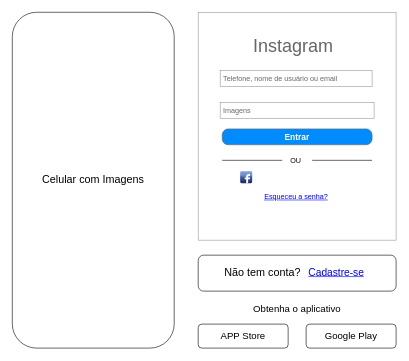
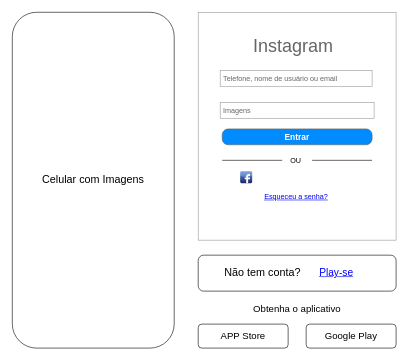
node "Cadastre-se": label "Cadastre-se" -> "Play-se"
